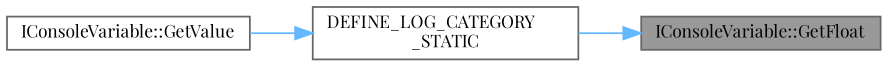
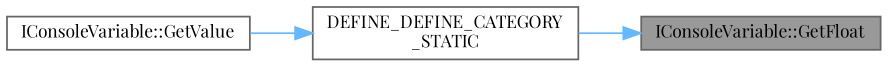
node "DEFINE_LOG_CATEGORY _STATIC": label "DEFINE_LOG_CATEGORY _STATIC" -> "DEFINE_DEFINE_CATEGORY _STATIC"
